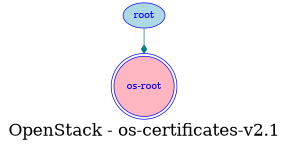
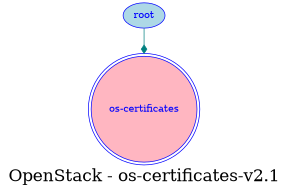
node "os-root": label "os-root" -> "os-certificates"
